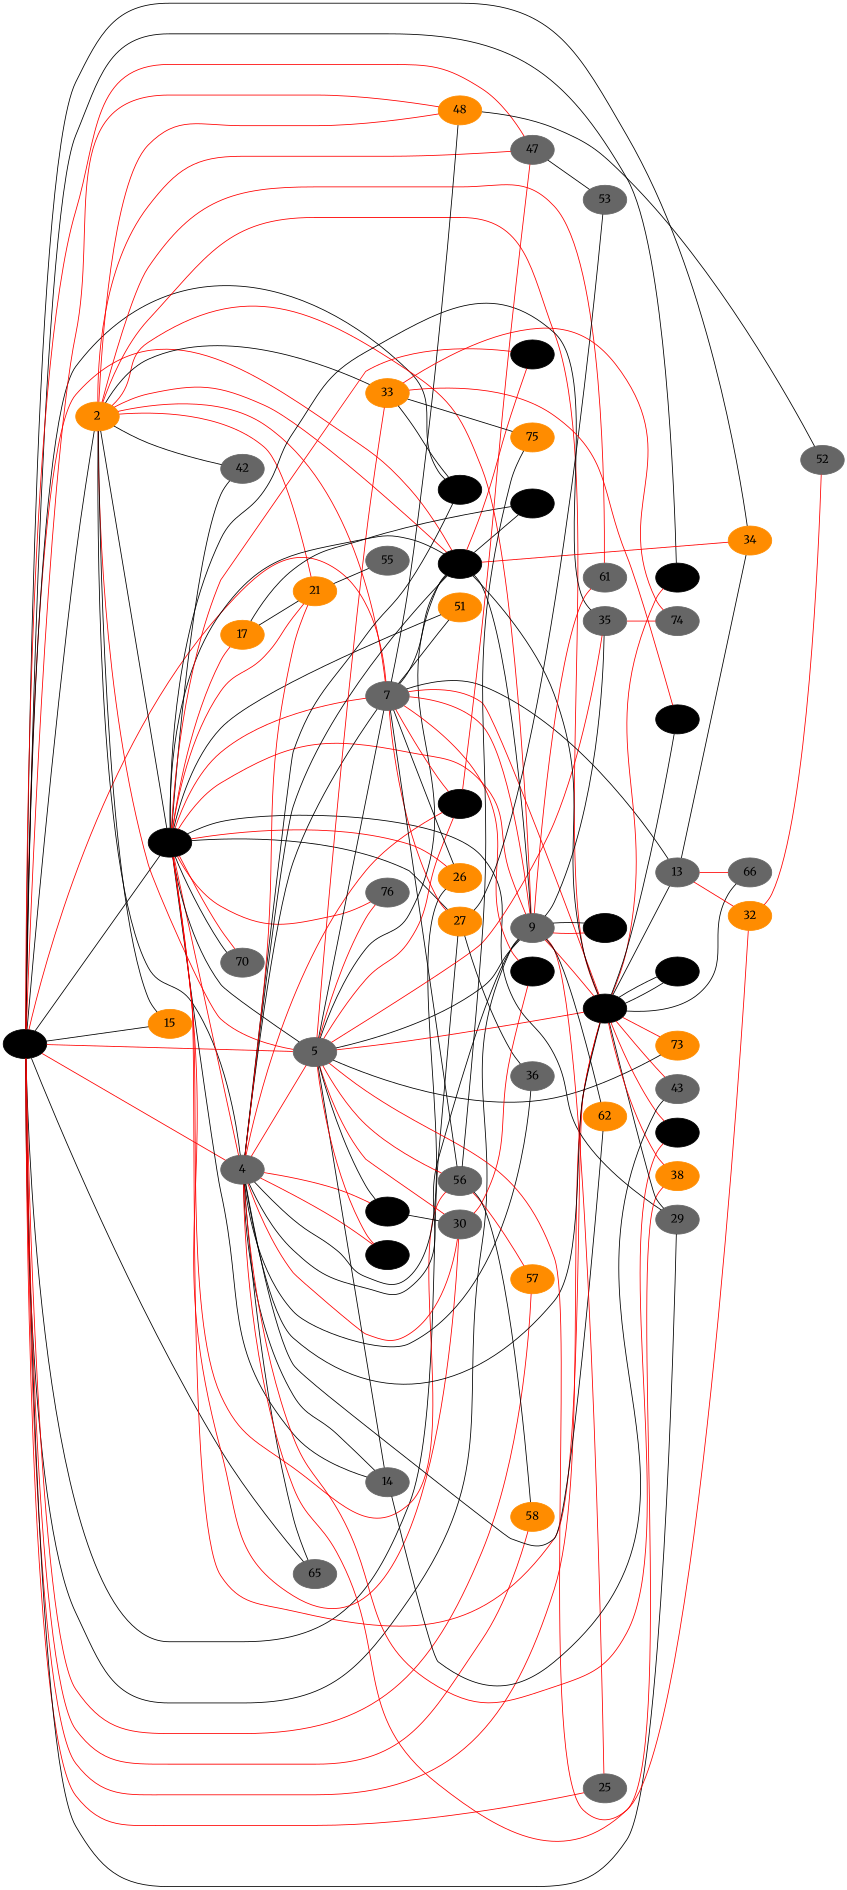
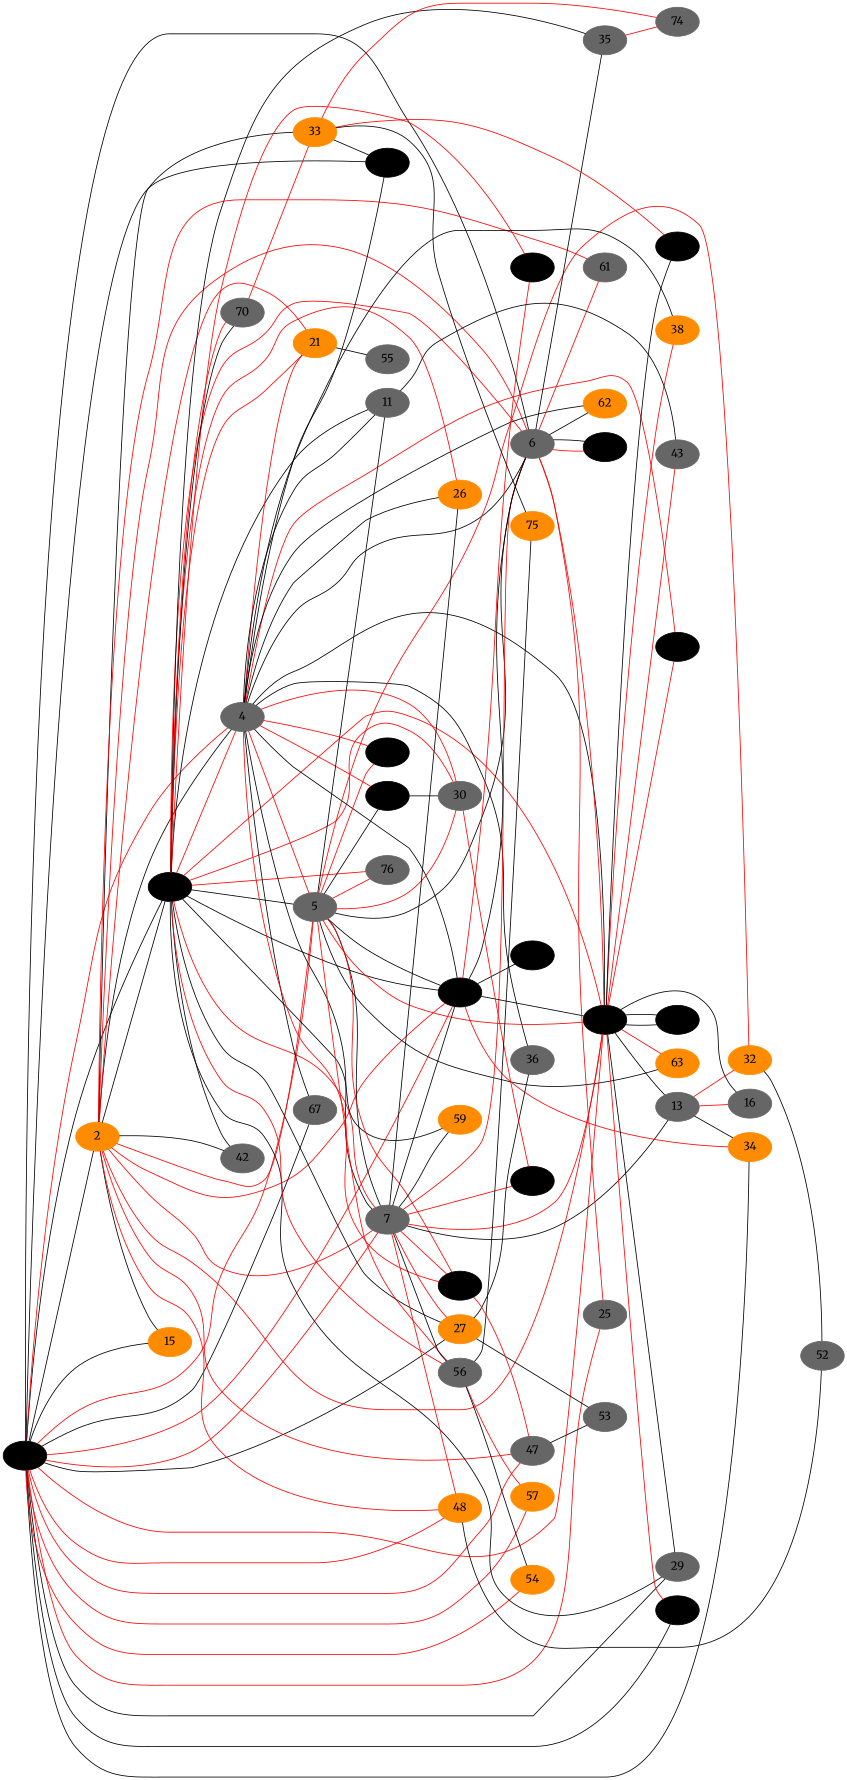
edge "48" -- "7": color black -> red
node "51": label "51" -> "59"
node "17": removed
edge "52" -- "32": color red -> black
edge "33" -- "5": now "33" -- "70"
node "66": label "66" -> "16"
edge "35" -- "5": removed
node "9": label "9" -> "6"
node "73": label "73" -> "63"
node "14": label "14" -> "11"
node "58": label "58" -> "54"
node "65": label "65" -> "67"
edge "4" -- "38": color red -> black
